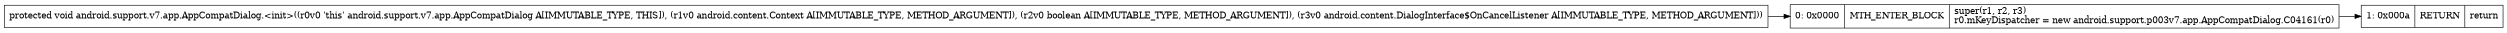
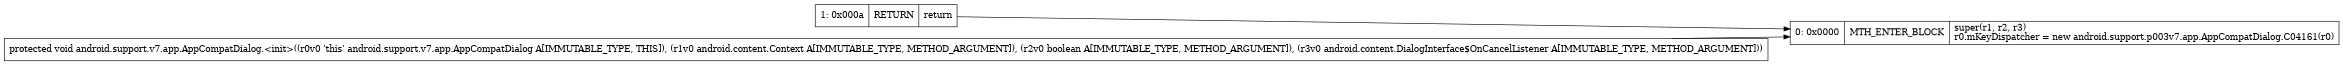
edge "0: 0x0000" -> "1: 0x000a": reversed
